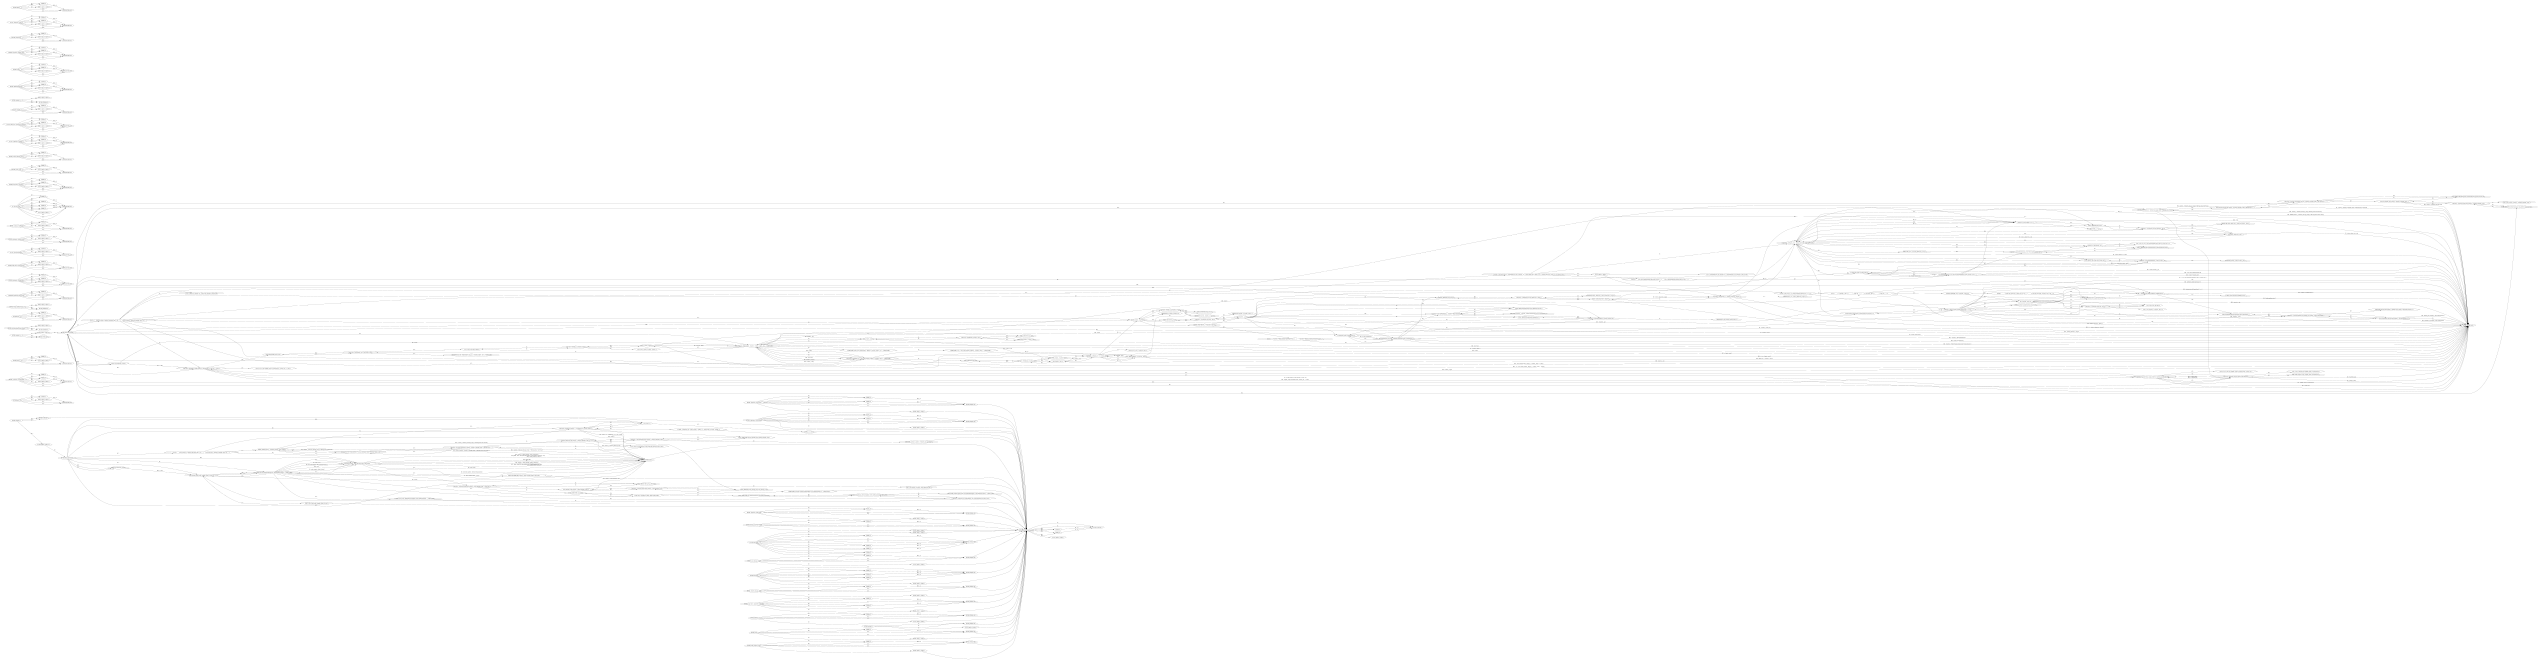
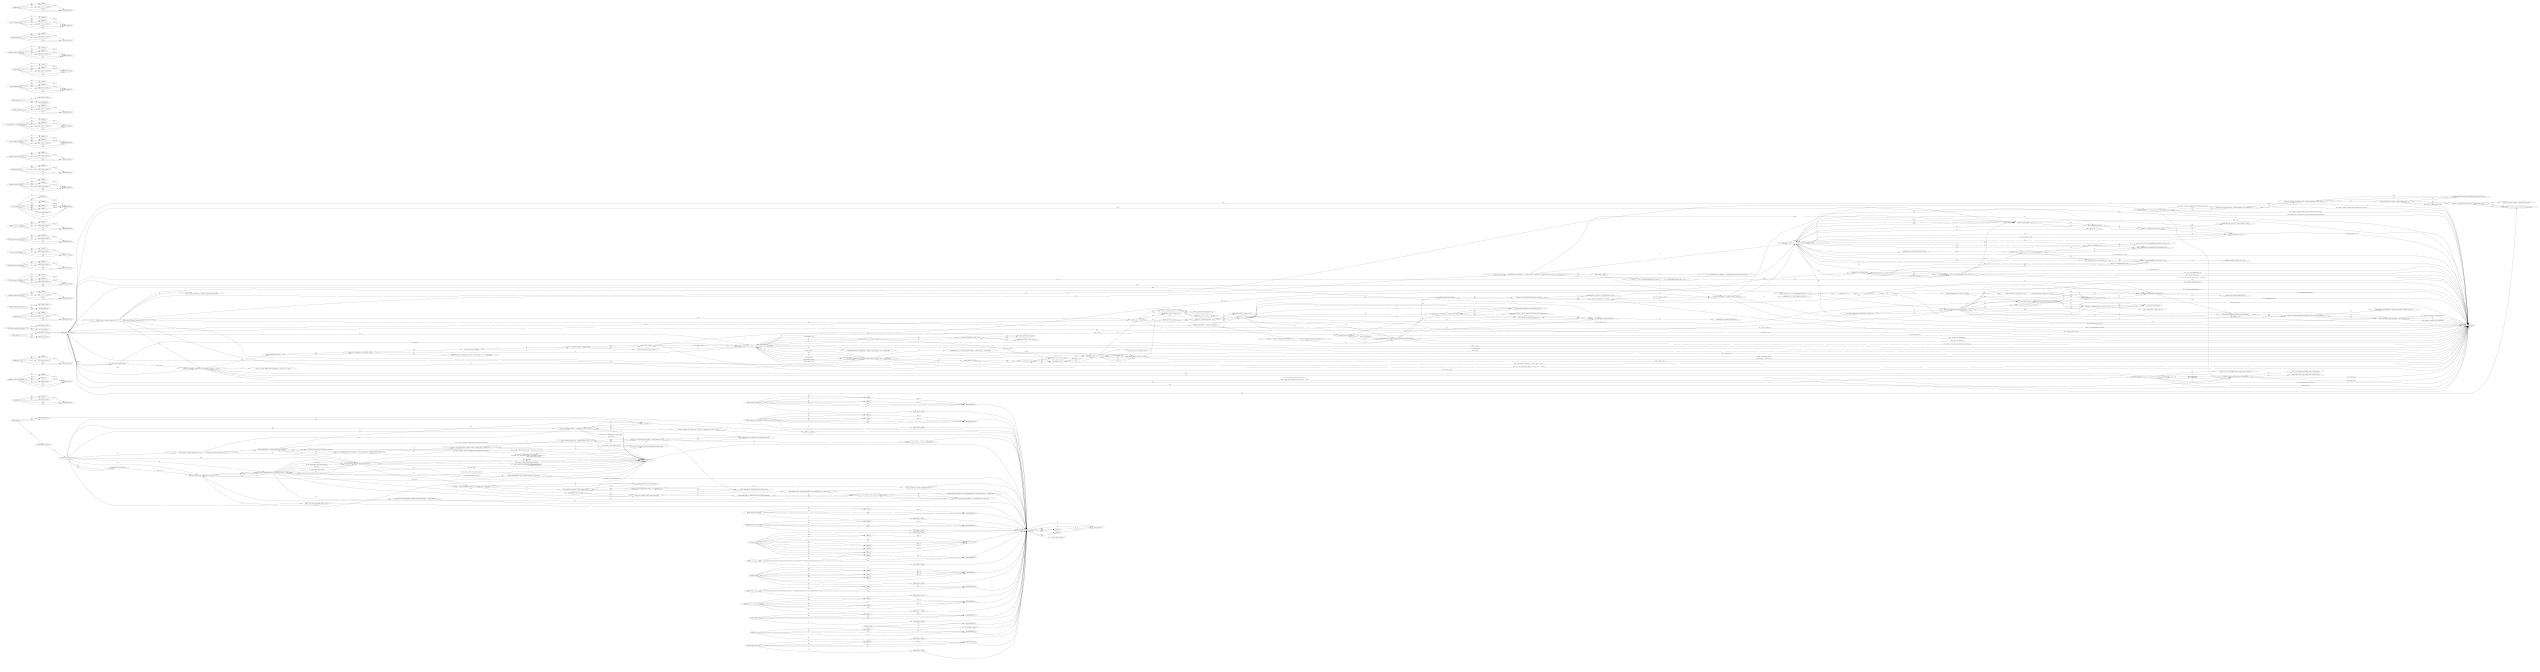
edge "(<operator>.notEquals,it != status_observers_.end())" -> "(<operator>.fieldAccess,status_observers_.end)": now "(<operator>.notEquals,it != status_observers_.end())" -> "(IDENTIFIER,it,++it)"
